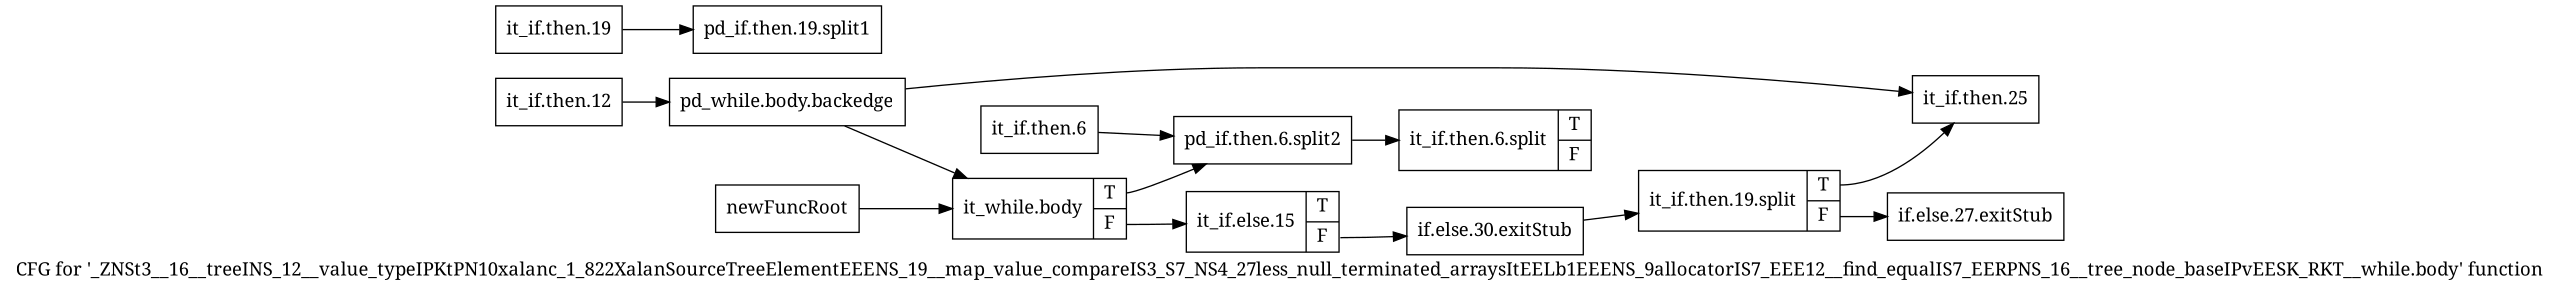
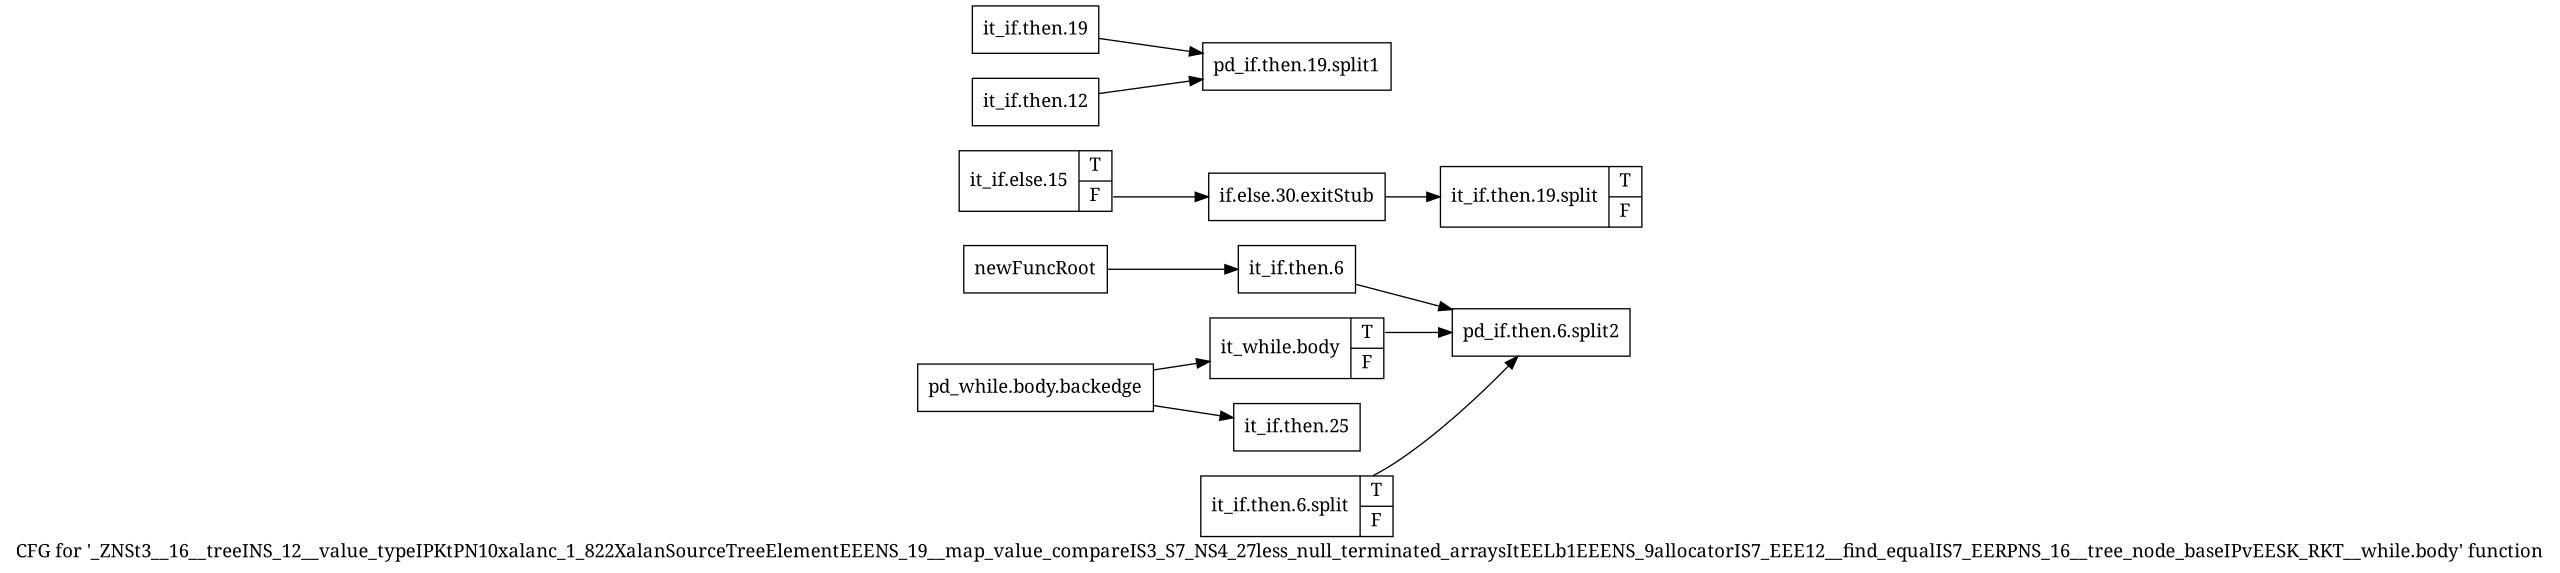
edge "it_if.then.12" -> "pd_while.body.backedge": now "it_if.then.12" -> "pd_if.then.19.split1"
edge "pd_if.then.6.split2" -> "it_if.then.6.split": reversed
edge "it_if.then.19.split" -> "it_if.then.25": removed
edge "newFuncRoot" -> "it_while.body": now "newFuncRoot" -> "it_if.then.6"
node "if.else.27.exitStub": removed
edge "it_while.body" -> "it_if.else.15": removed
